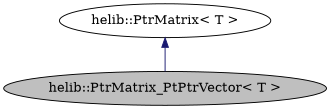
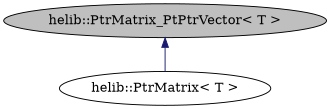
edge "helib::PtrMatrix_PtPtrVector< T >" -> "helib::PtrMatrix< T >": reversed
